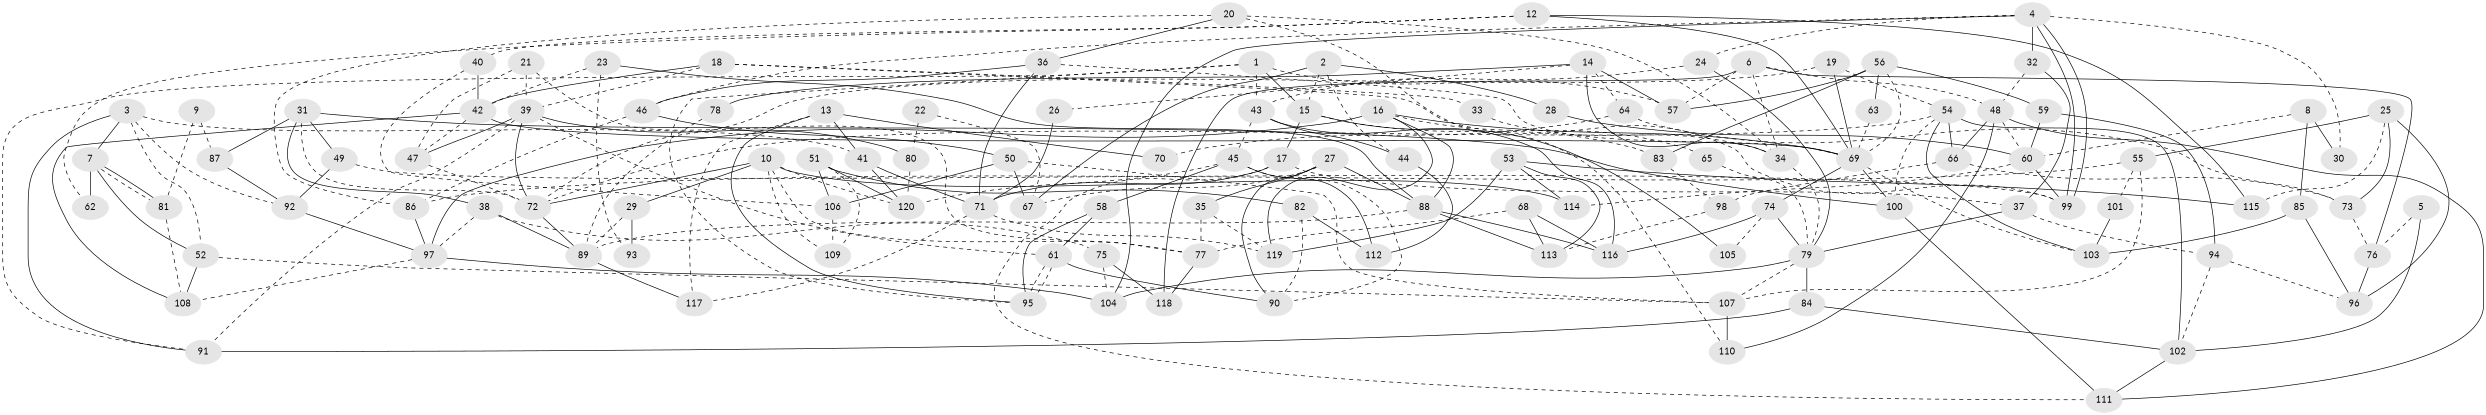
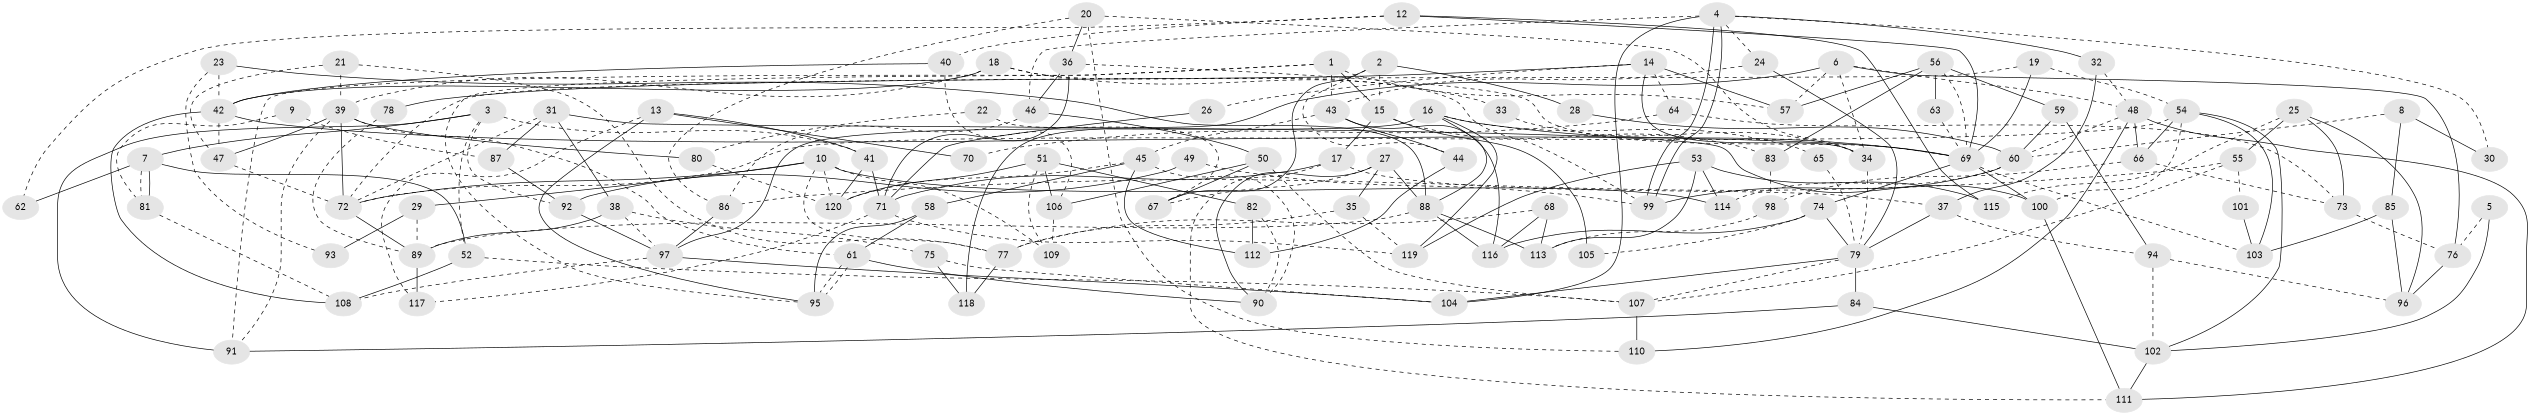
edge "31" -- "49": removed
